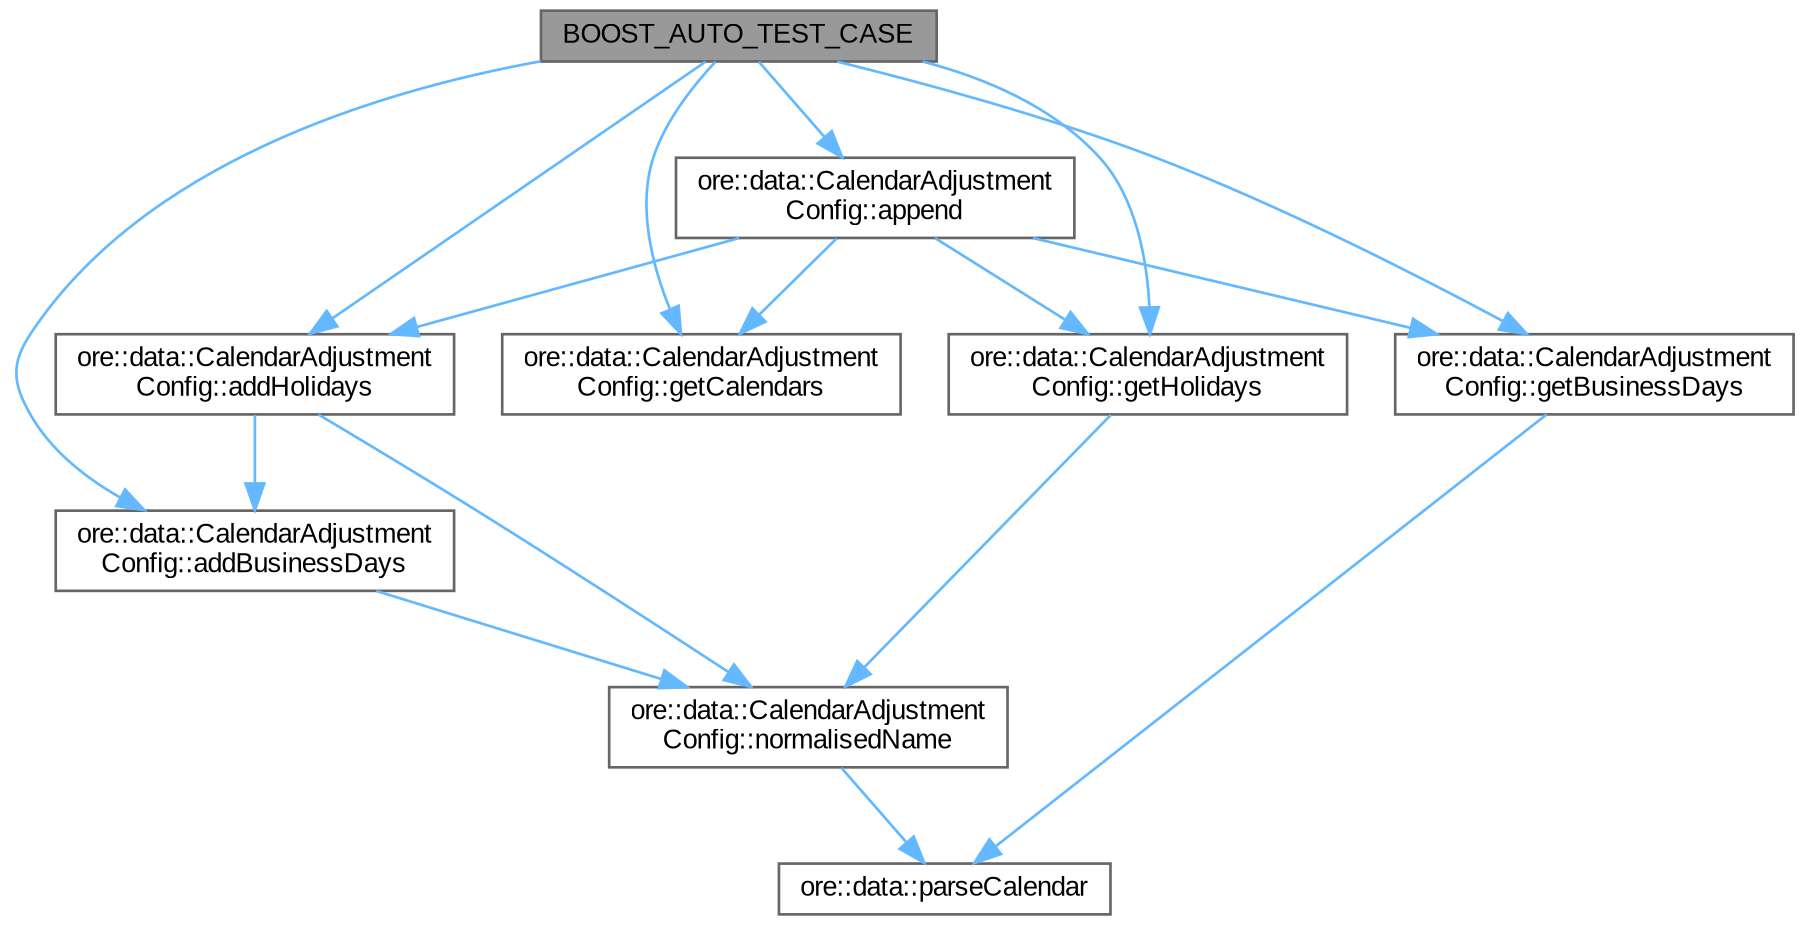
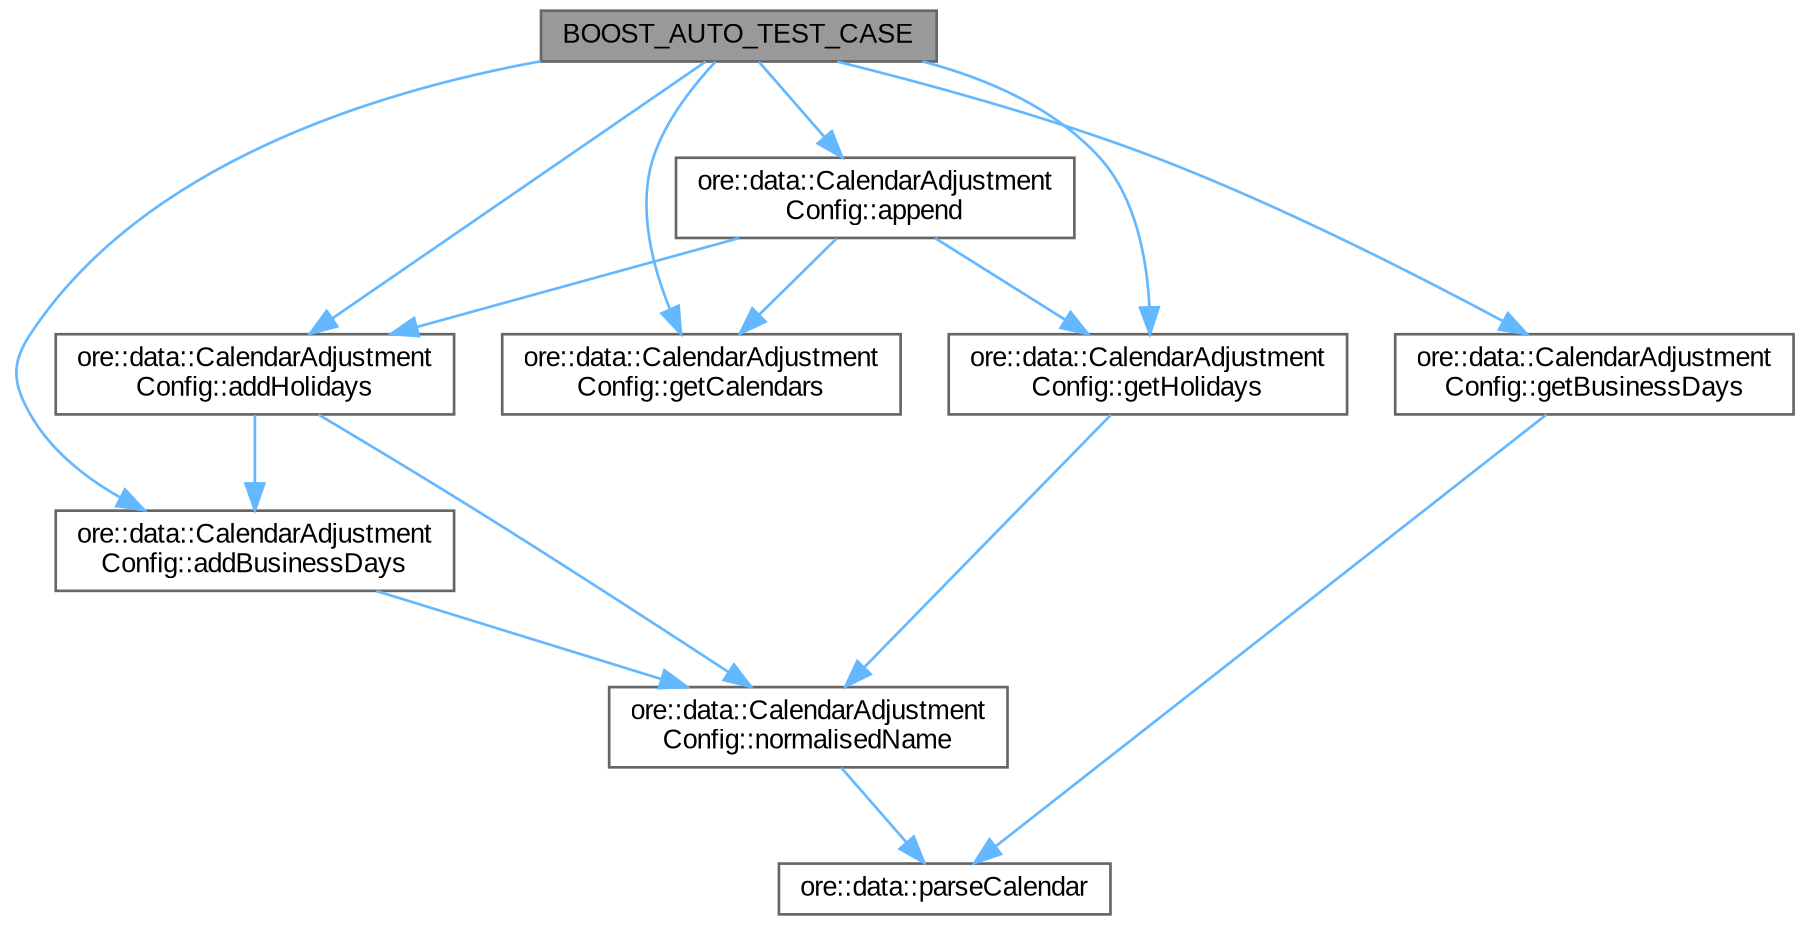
edge "ore::data::CalendarAdjustment Config::append" -> "ore::data::CalendarAdjustment Config::getBusinessDays": removed
